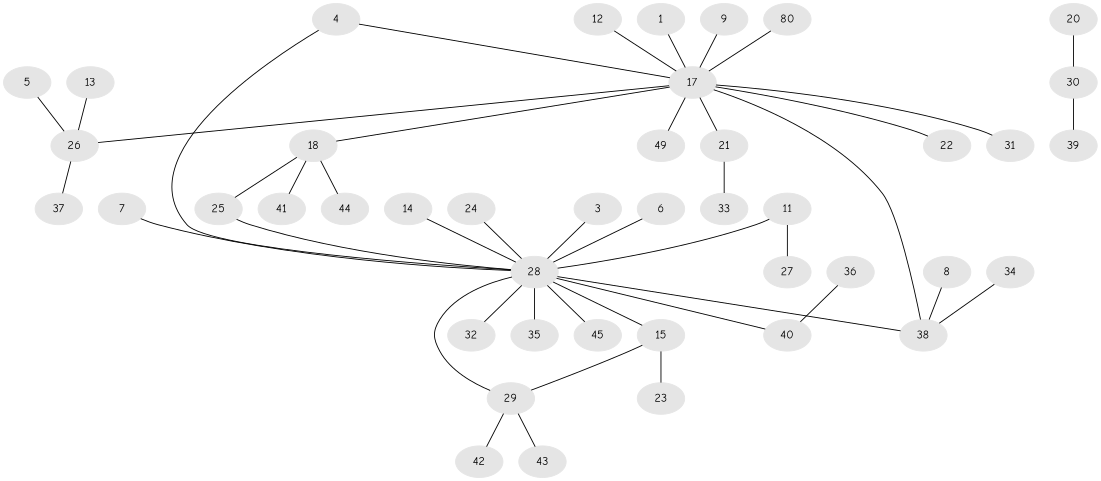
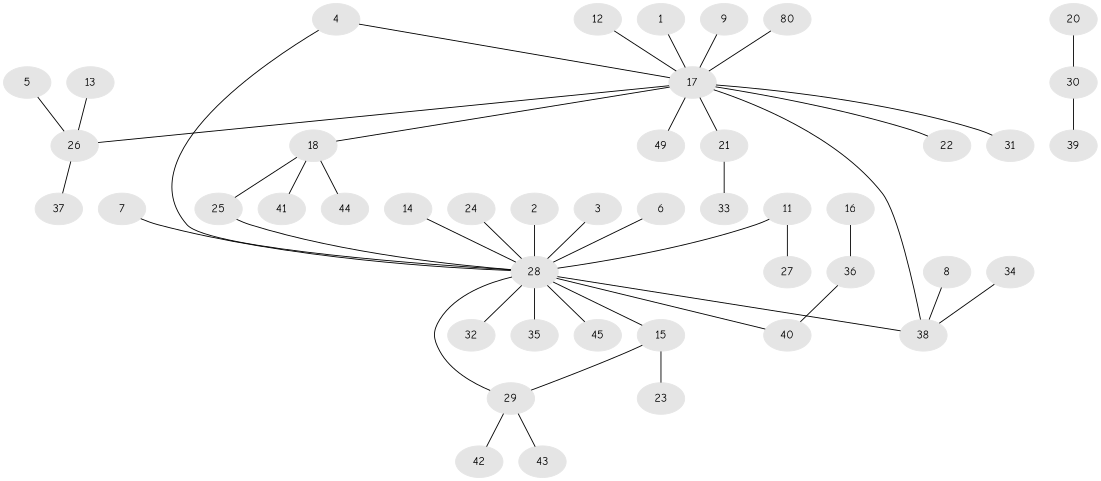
node "2": added
node "16": added
